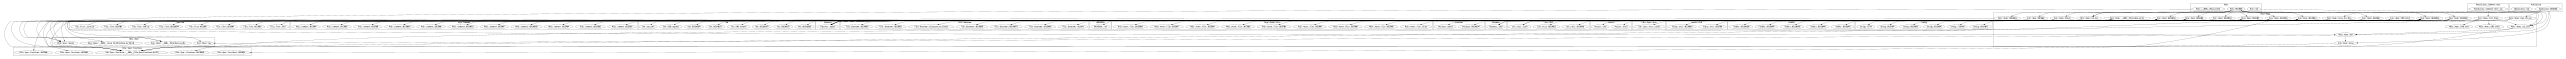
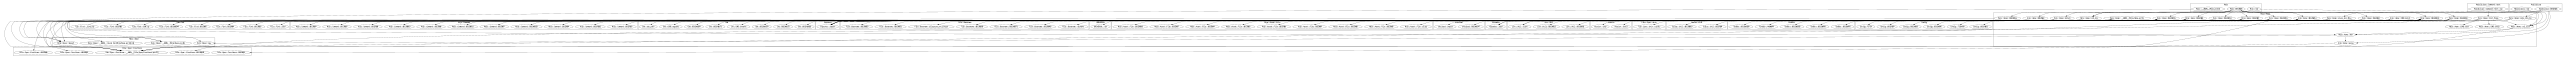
node "FindBin::BEGIN@99": label "FindBin::BEGIN@99" -> "FindBin::ANON@99"
